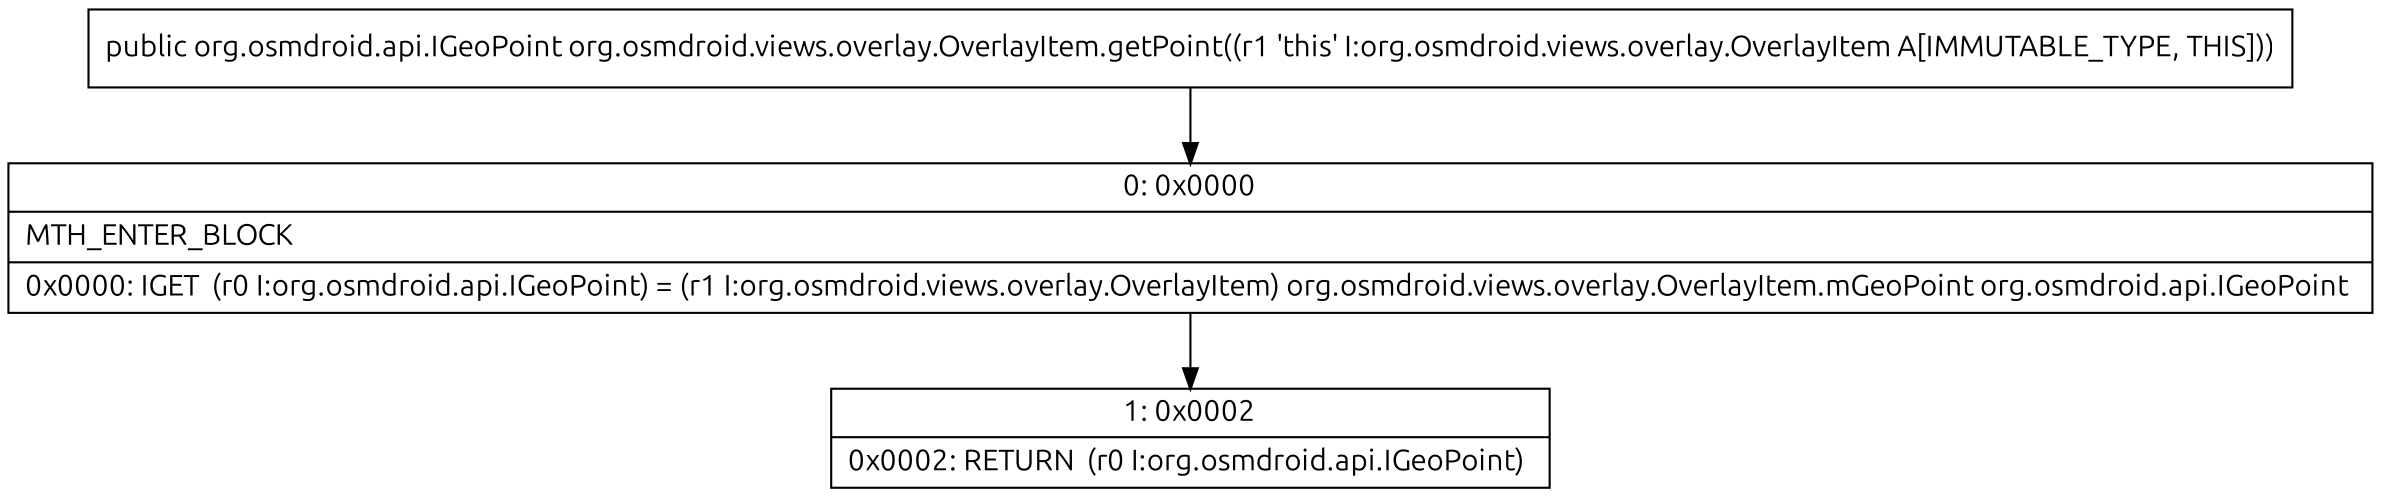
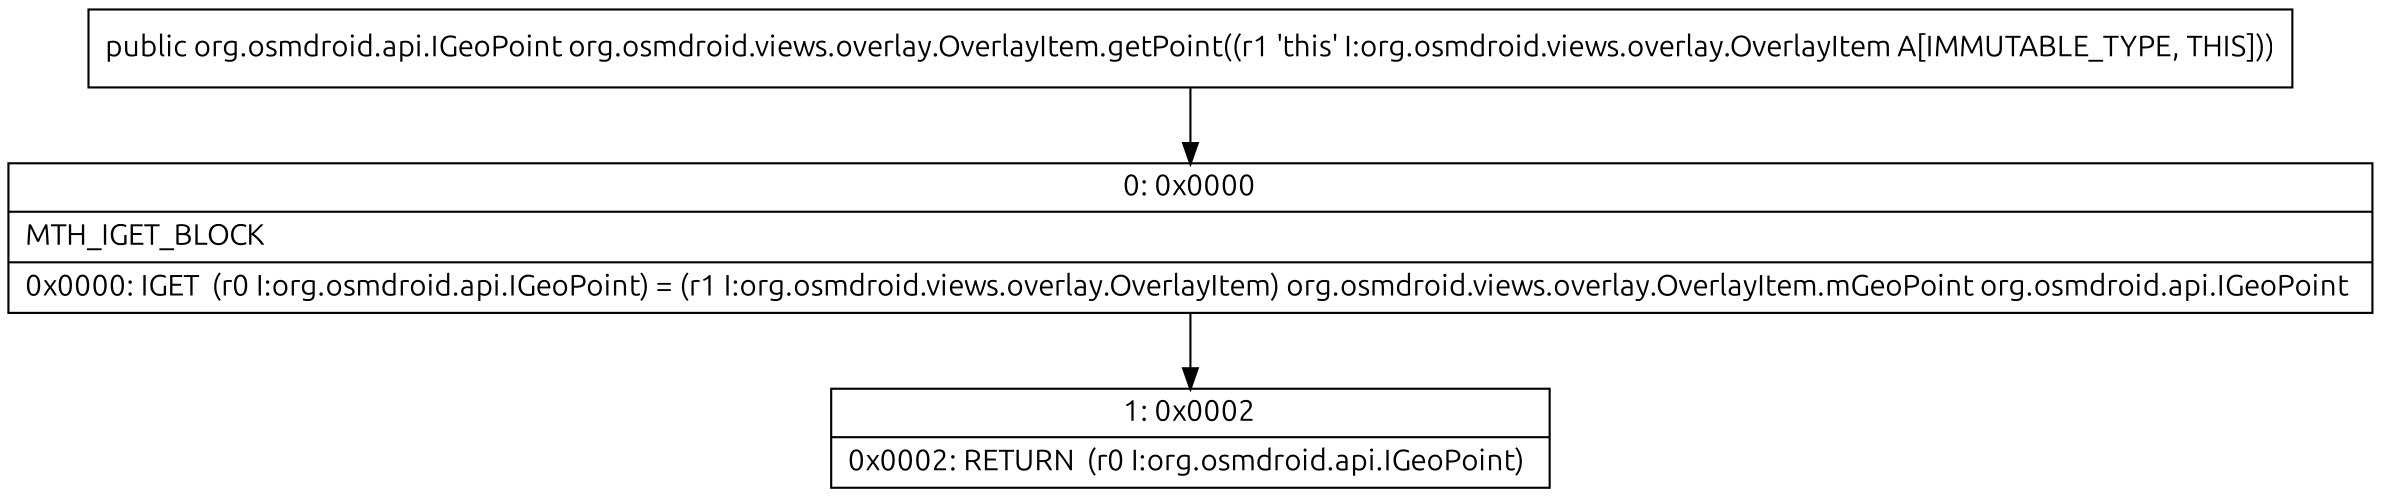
node "0: 0x0000": text "MTH_ENTER_BLOCK" -> "MTH_IGET_BLOCK"
